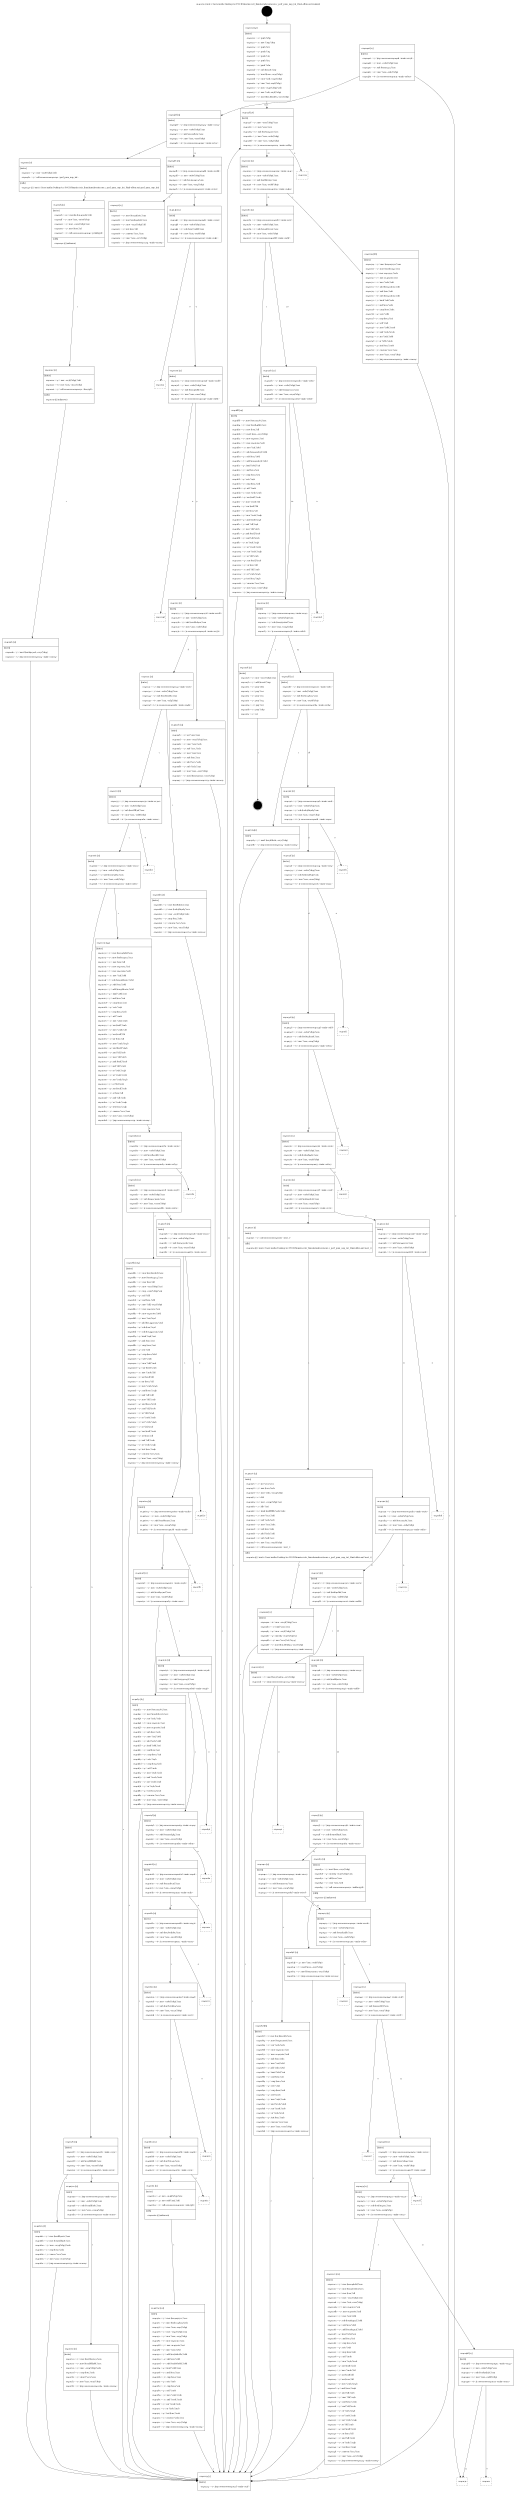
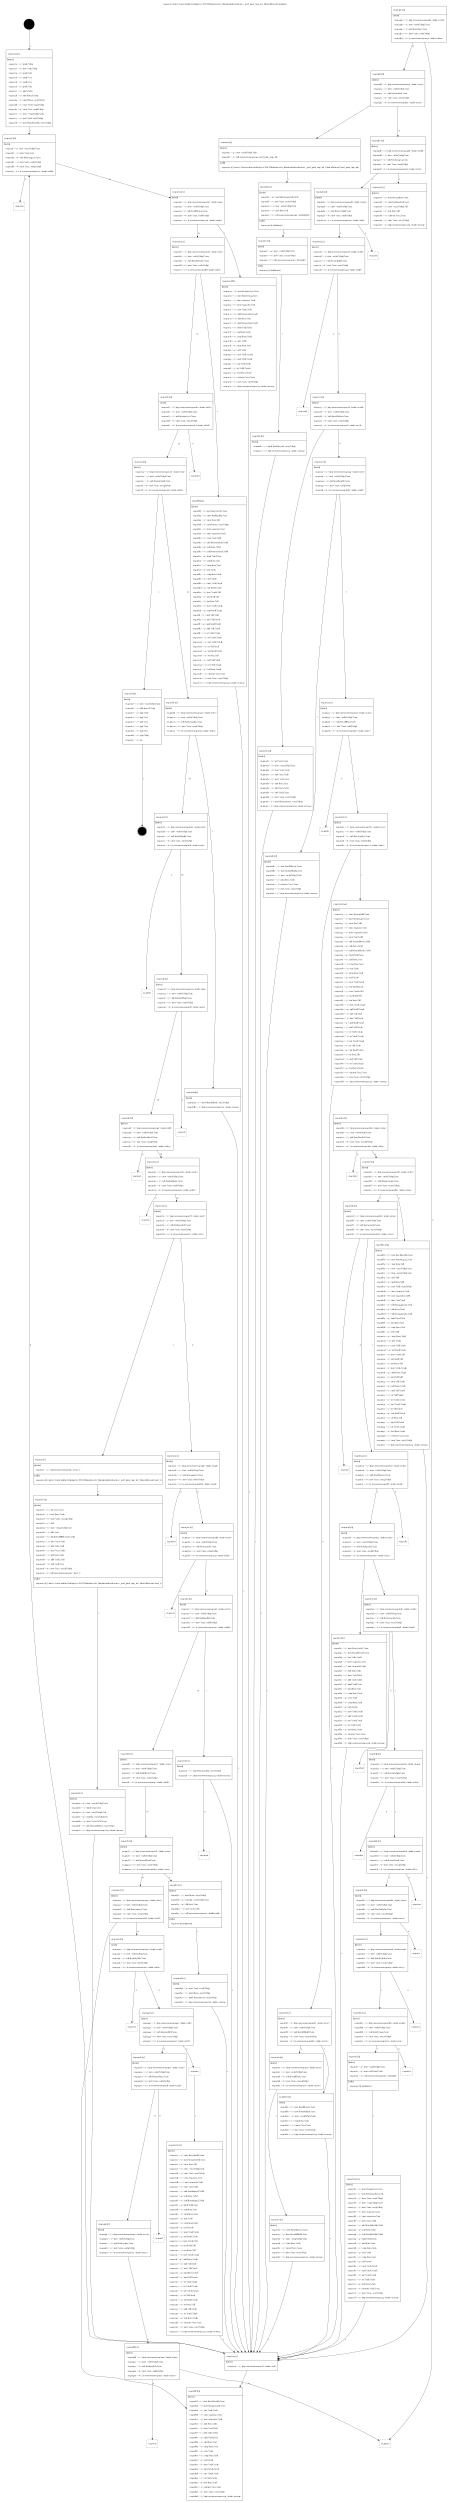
edge "0x401474 [25]" -> "0x4020c2 [150]": now "0x401a27" -> "0x4020c2 [150]"
edge "0x40185f [83]" -> "0x402254 [5]": reversed
